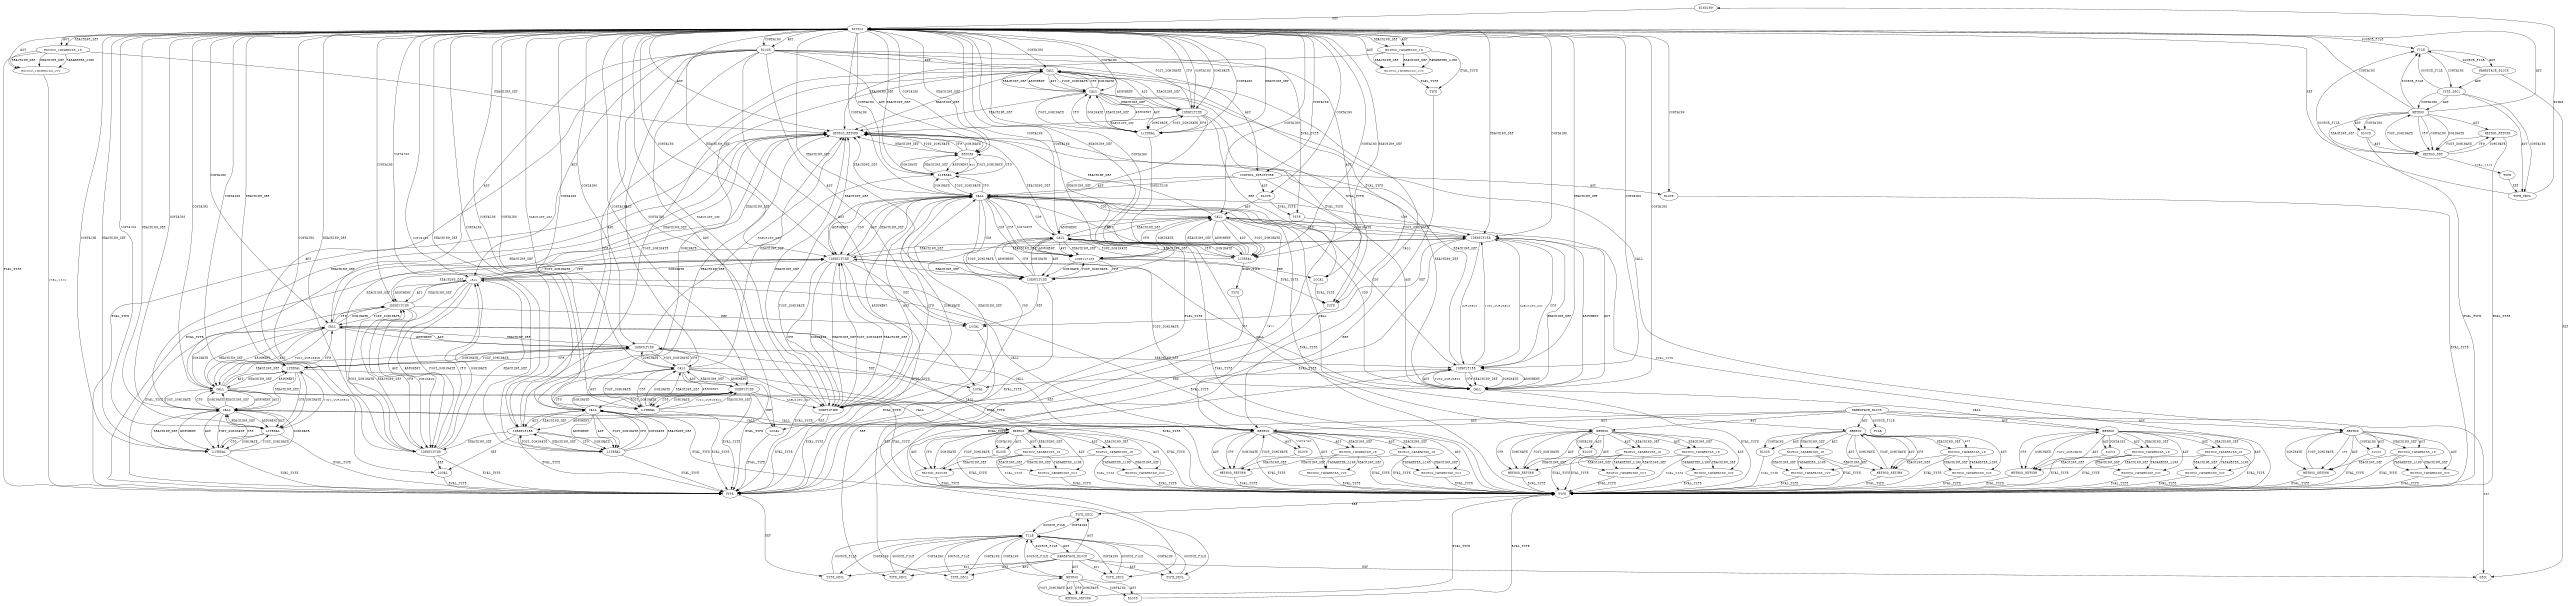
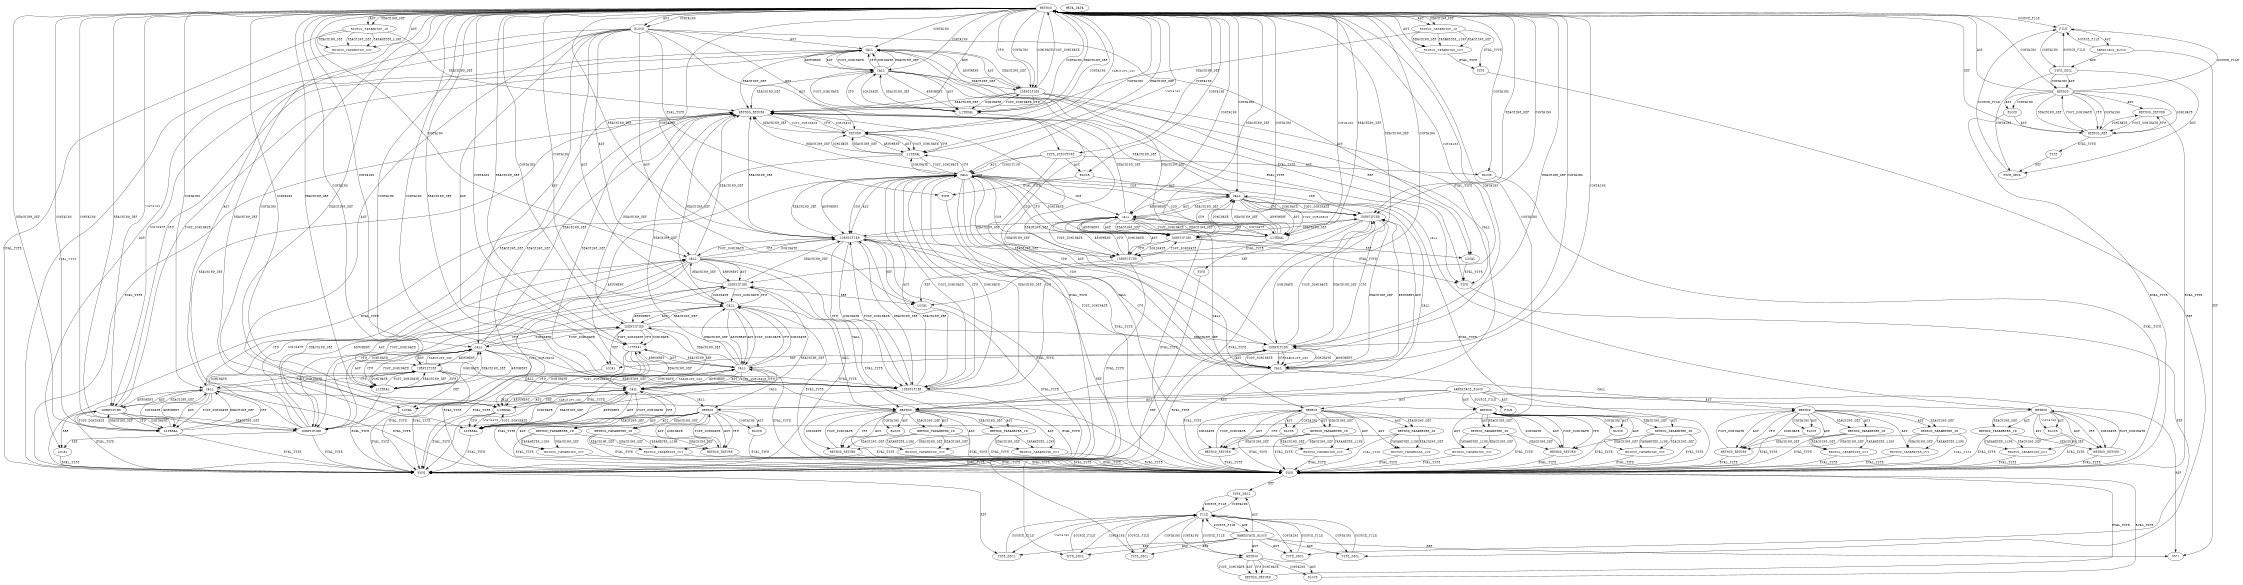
node "META_DATA": added
node "BINDING": removed
node "CONTROL_STRUCTURE": label "CONTROL_STRUCTURE" -> "TYPE_STRUCTURE"
